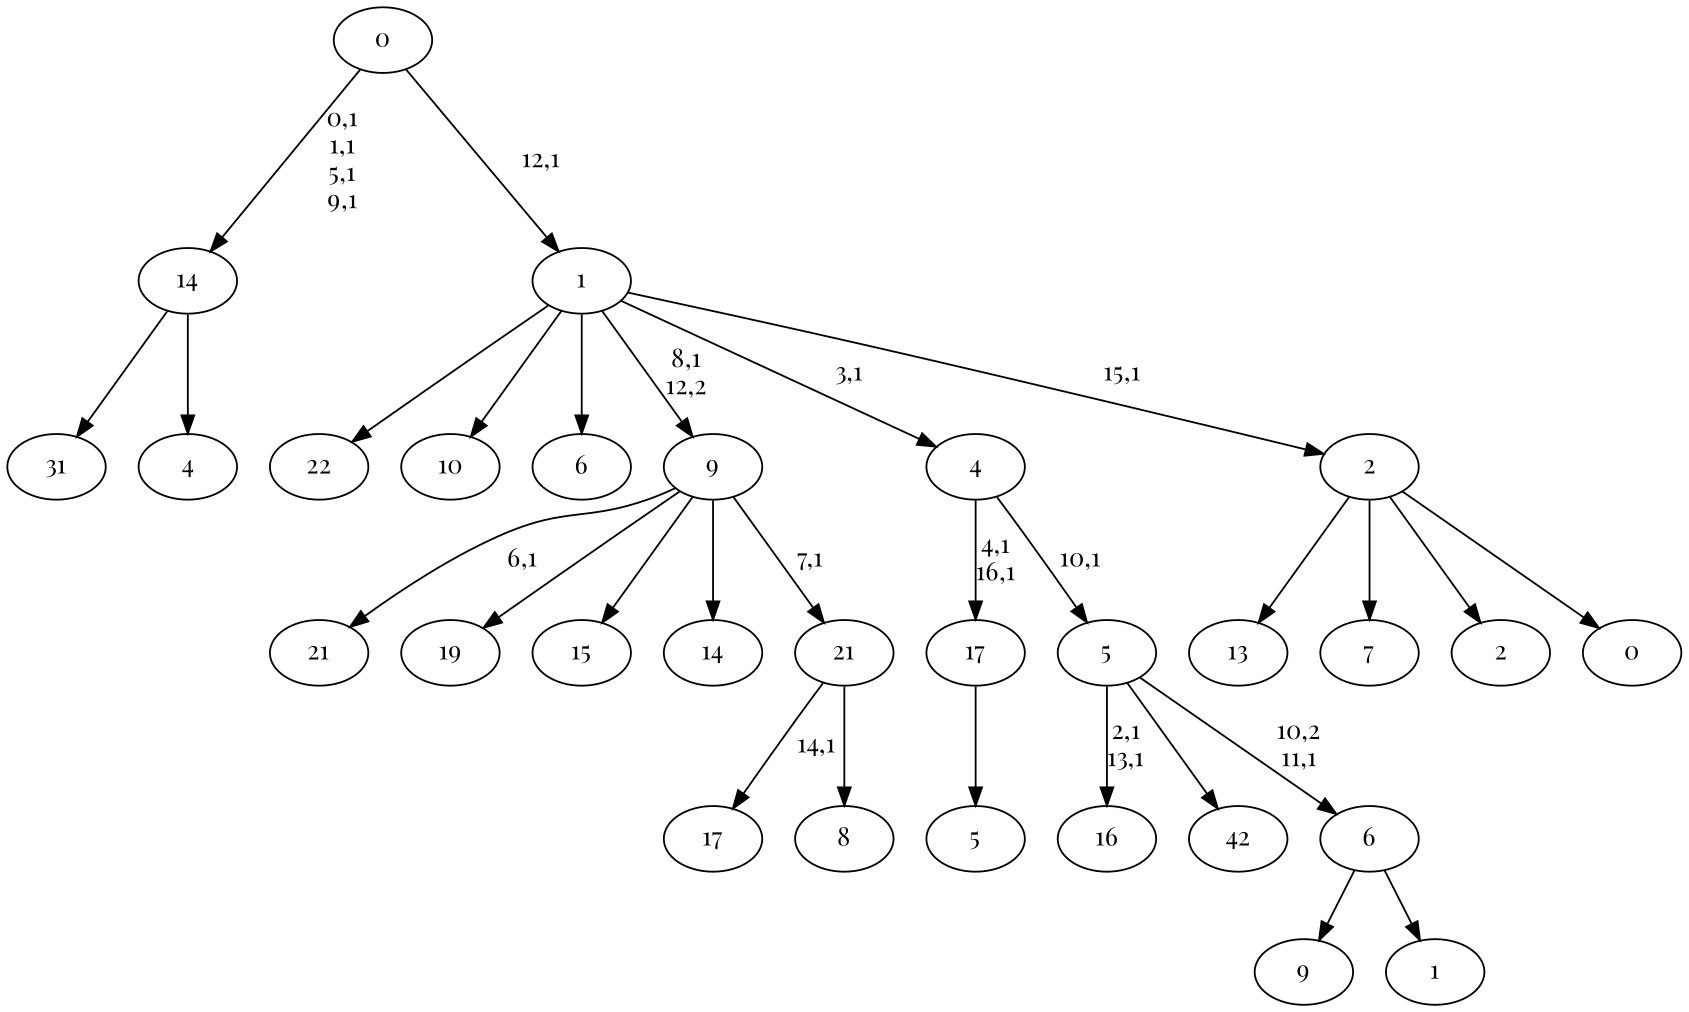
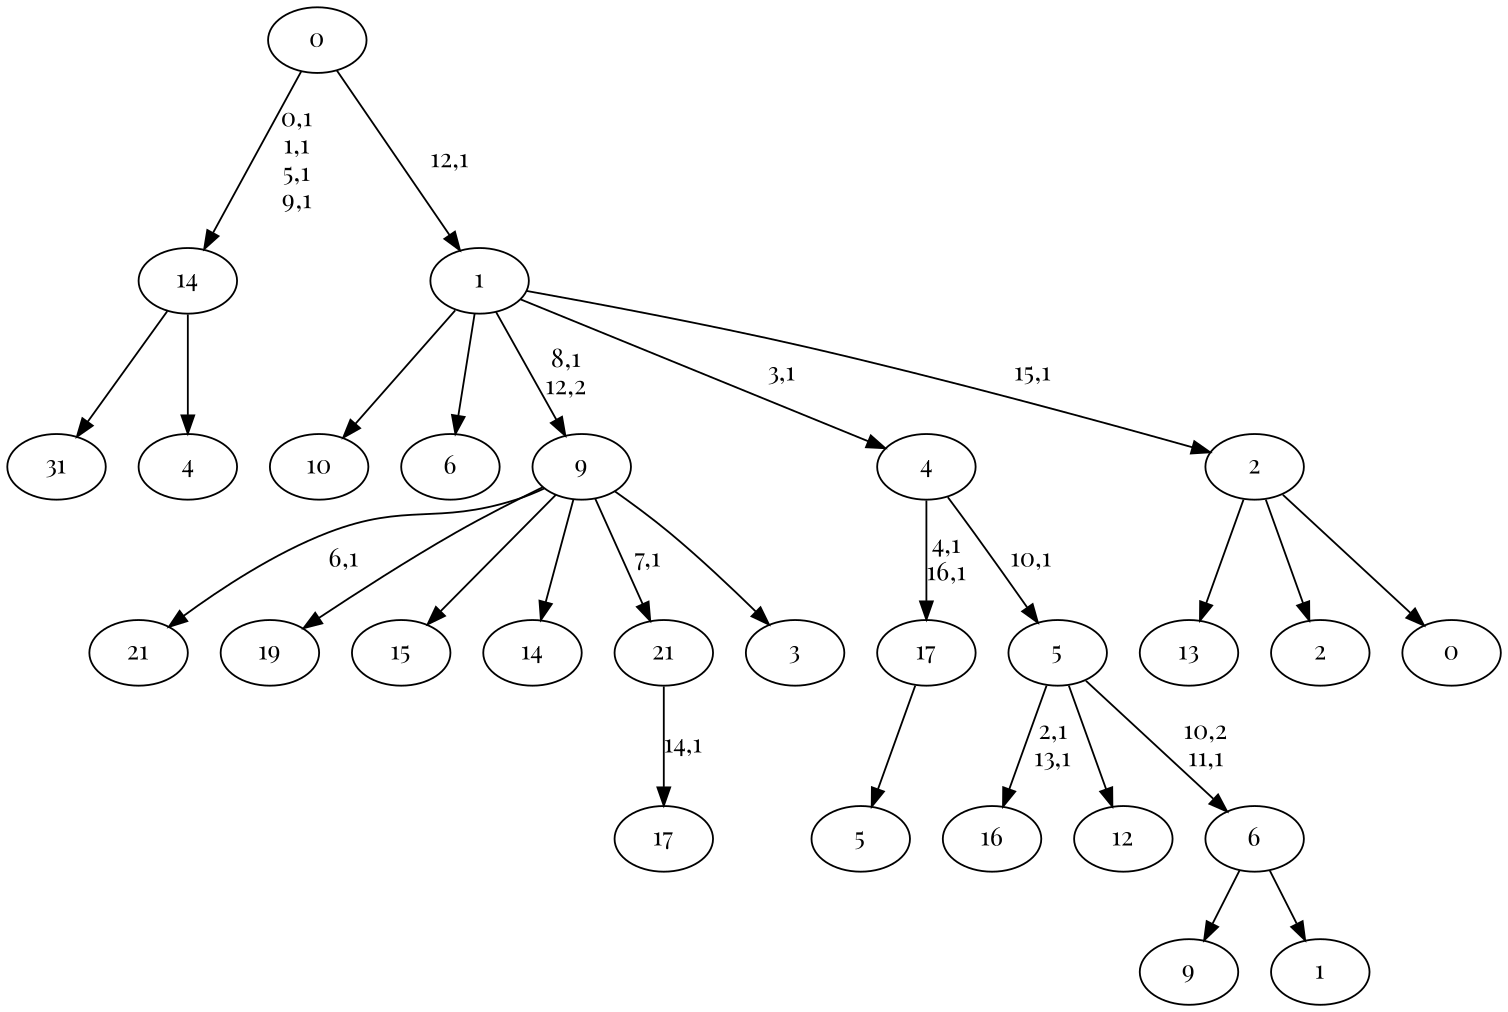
node "22": removed
node "3": added
node "7": removed
node "8": removed
node "42": label "42" -> "12"
